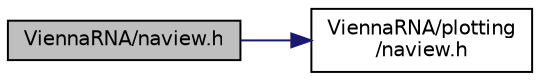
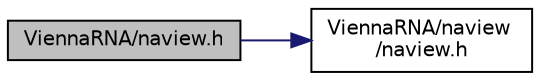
node "ViennaRNA/plotting /naview.h": label "ViennaRNA/plotting /naview.h" -> "ViennaRNA/naview /naview.h"
